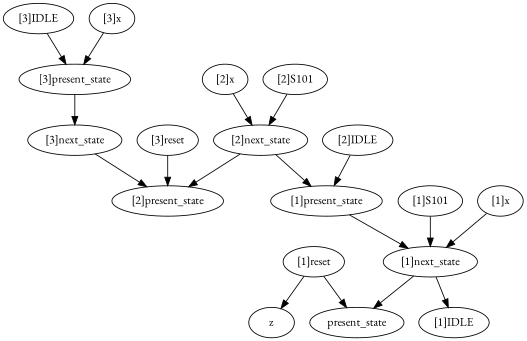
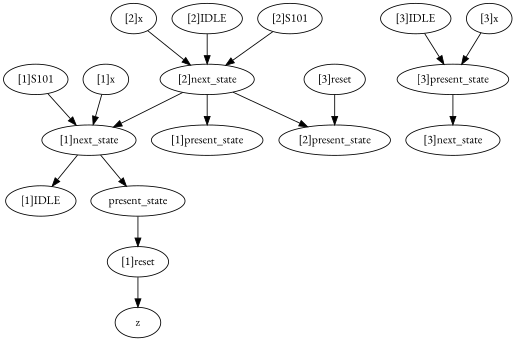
edge "[2]IDLE" -> "[1]present_state": now "[2]IDLE" -> "[2]next_state"
edge "[3]next_state" -> "[2]present_state": removed
edge "[1]present_state" -> "[1]next_state": now "[2]next_state" -> "[1]next_state"
edge "[1]reset" -> "present_state": reversed
